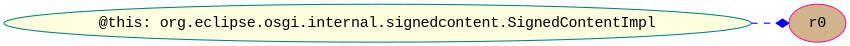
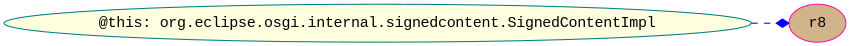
node "r0": label "r0" -> "r8"
